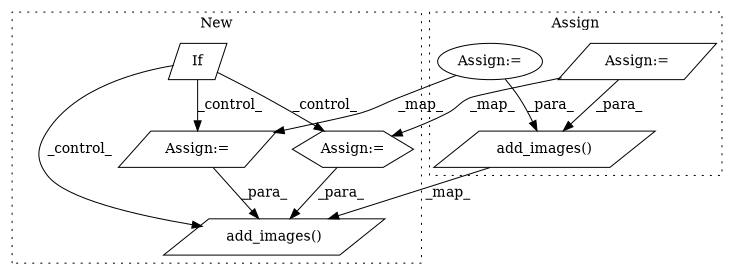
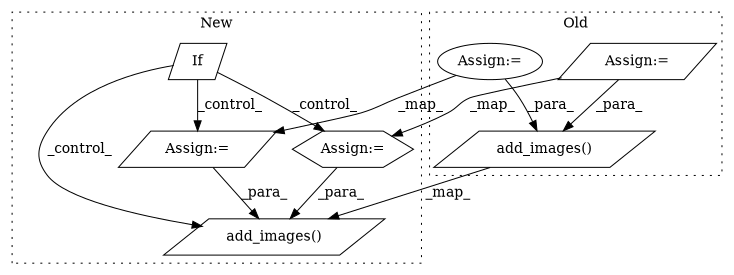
cluster "Assign": label "Assign" -> "Old"
